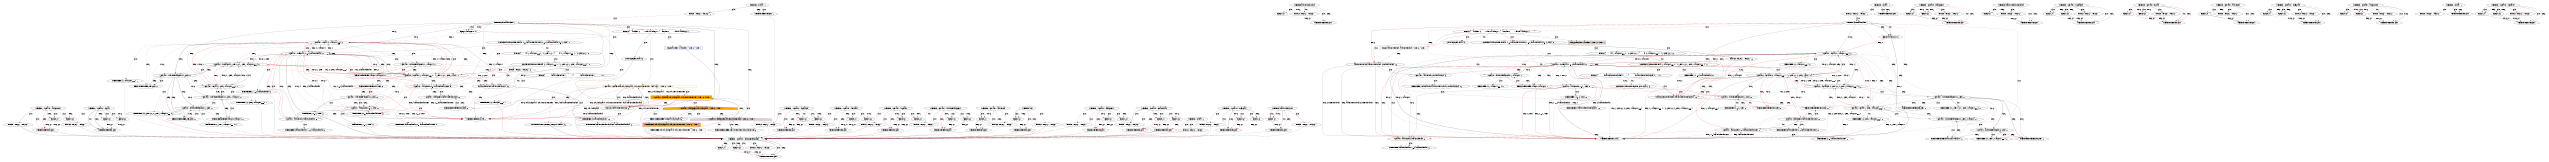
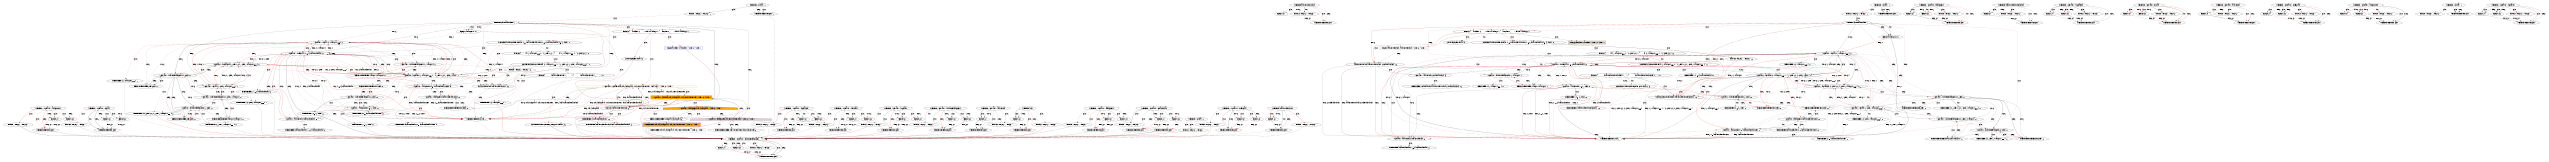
edge "(local_socket_close,local_socket_close(s))" -> "(IDENTIFIER,s,local_socket_close(s))": now "(lock,lock(local_socket_list_lock))" -> "(IDENTIFIER,s,local_socket_close(s))"
edge "(<operator>.addressOf,&socket_list_lock)" -> "(IDENTIFIER,s,local_socket_close_locked(s))": now "(local_socket_close_locked,local_socket_close_locked(s))" -> "(IDENTIFIER,s,local_socket_close_locked(s))"
